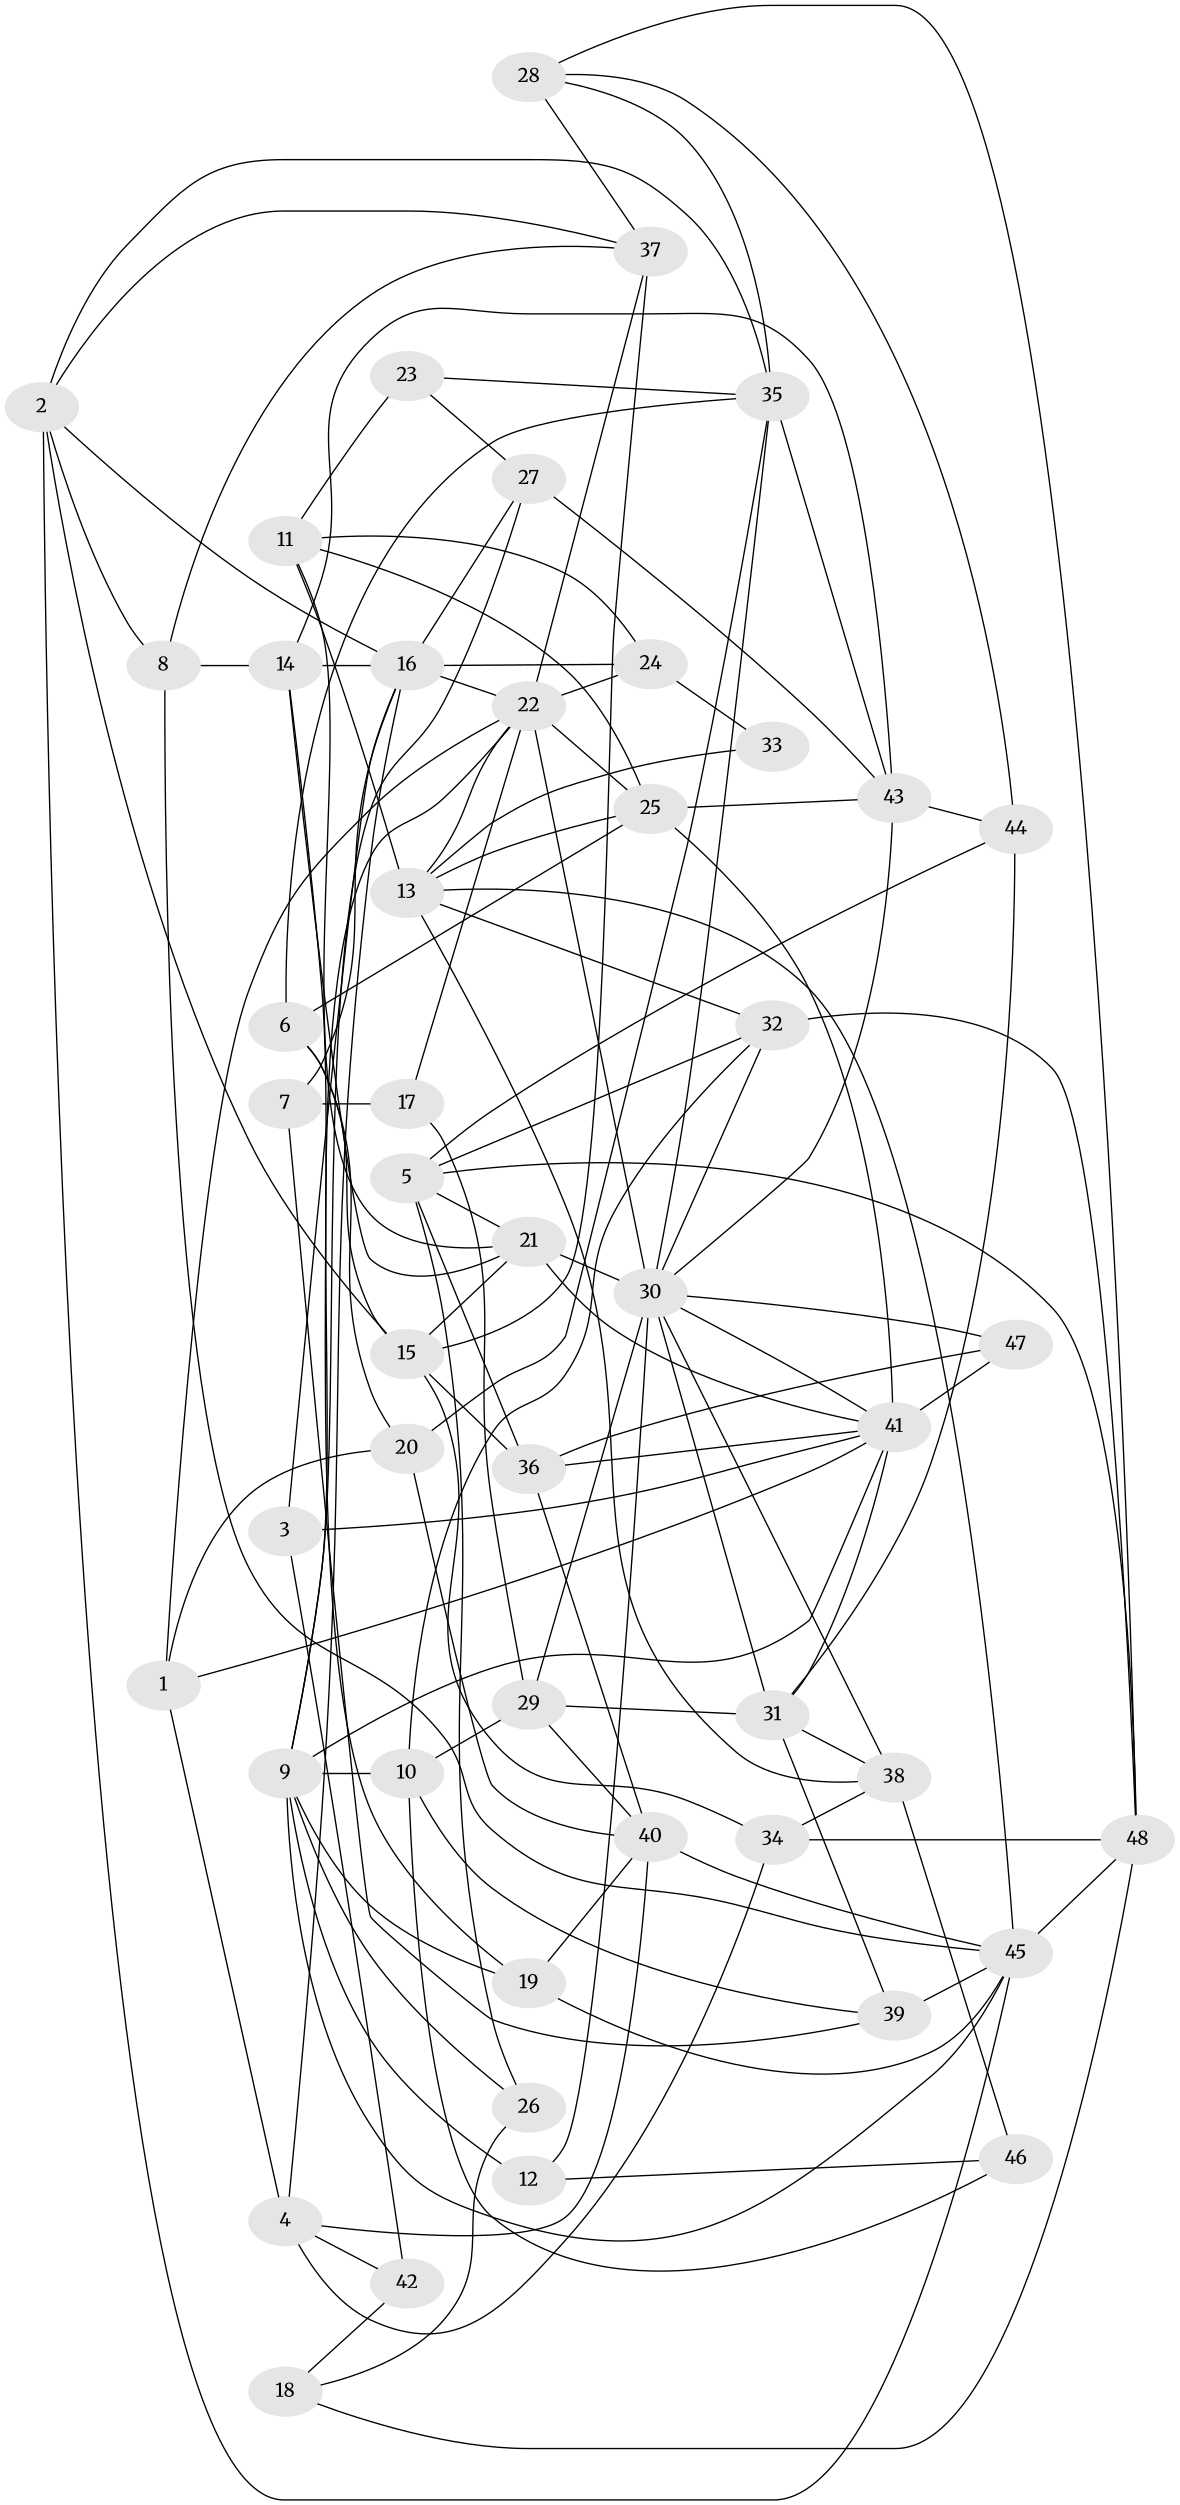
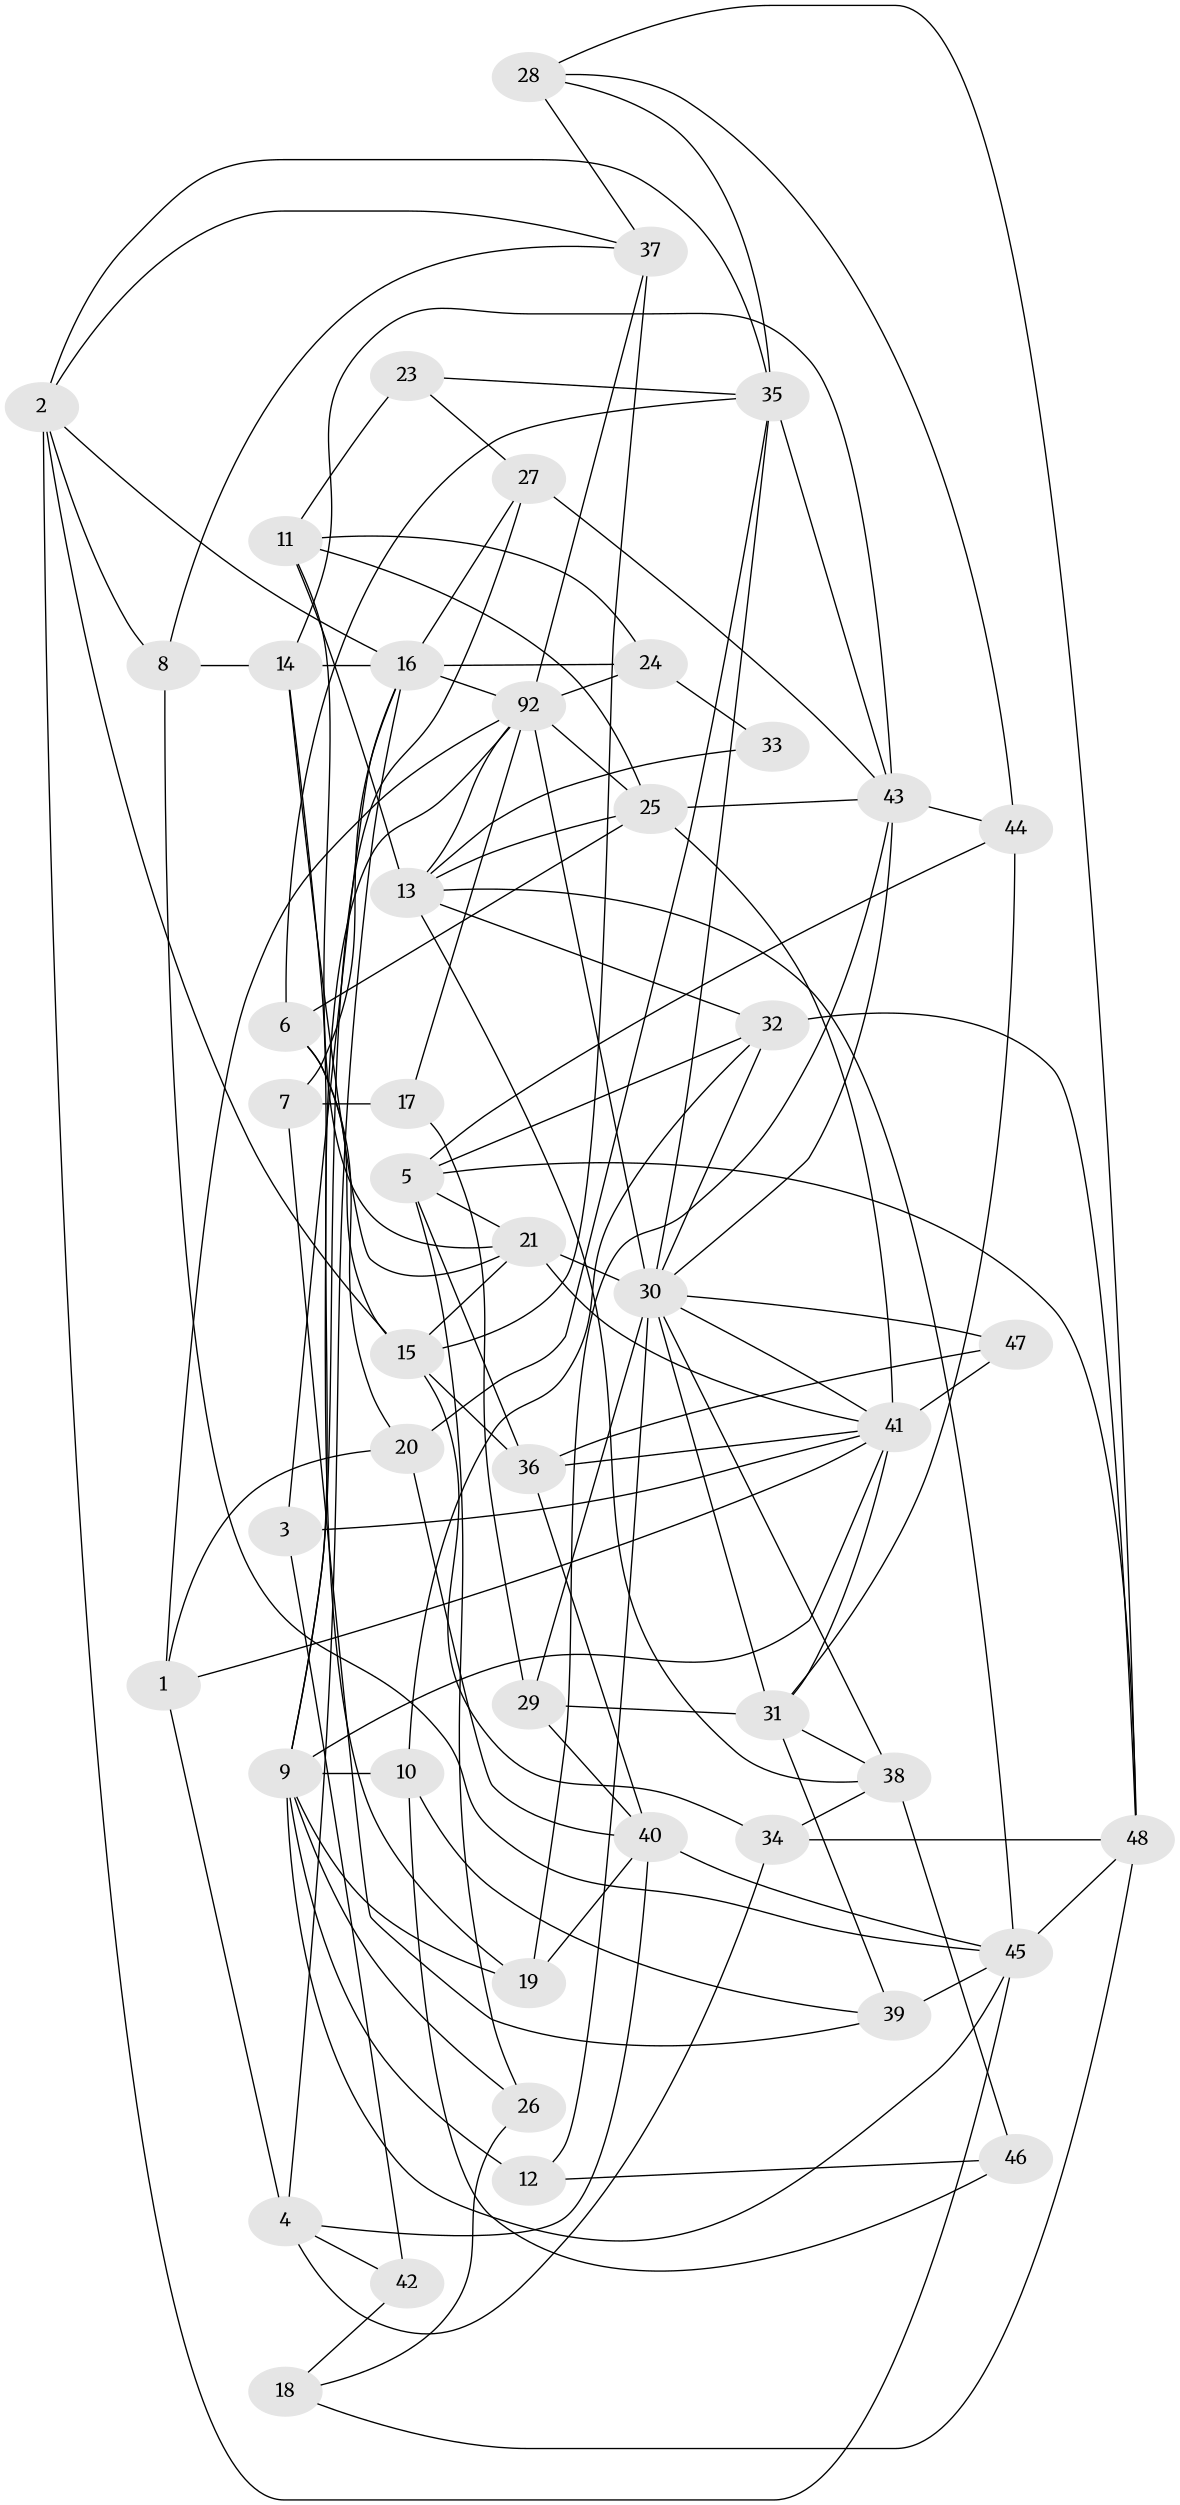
node "22": label "22" -> "92"
edge "29" -- "10": removed
edge "45" -- "19": now "43" -- "19"
